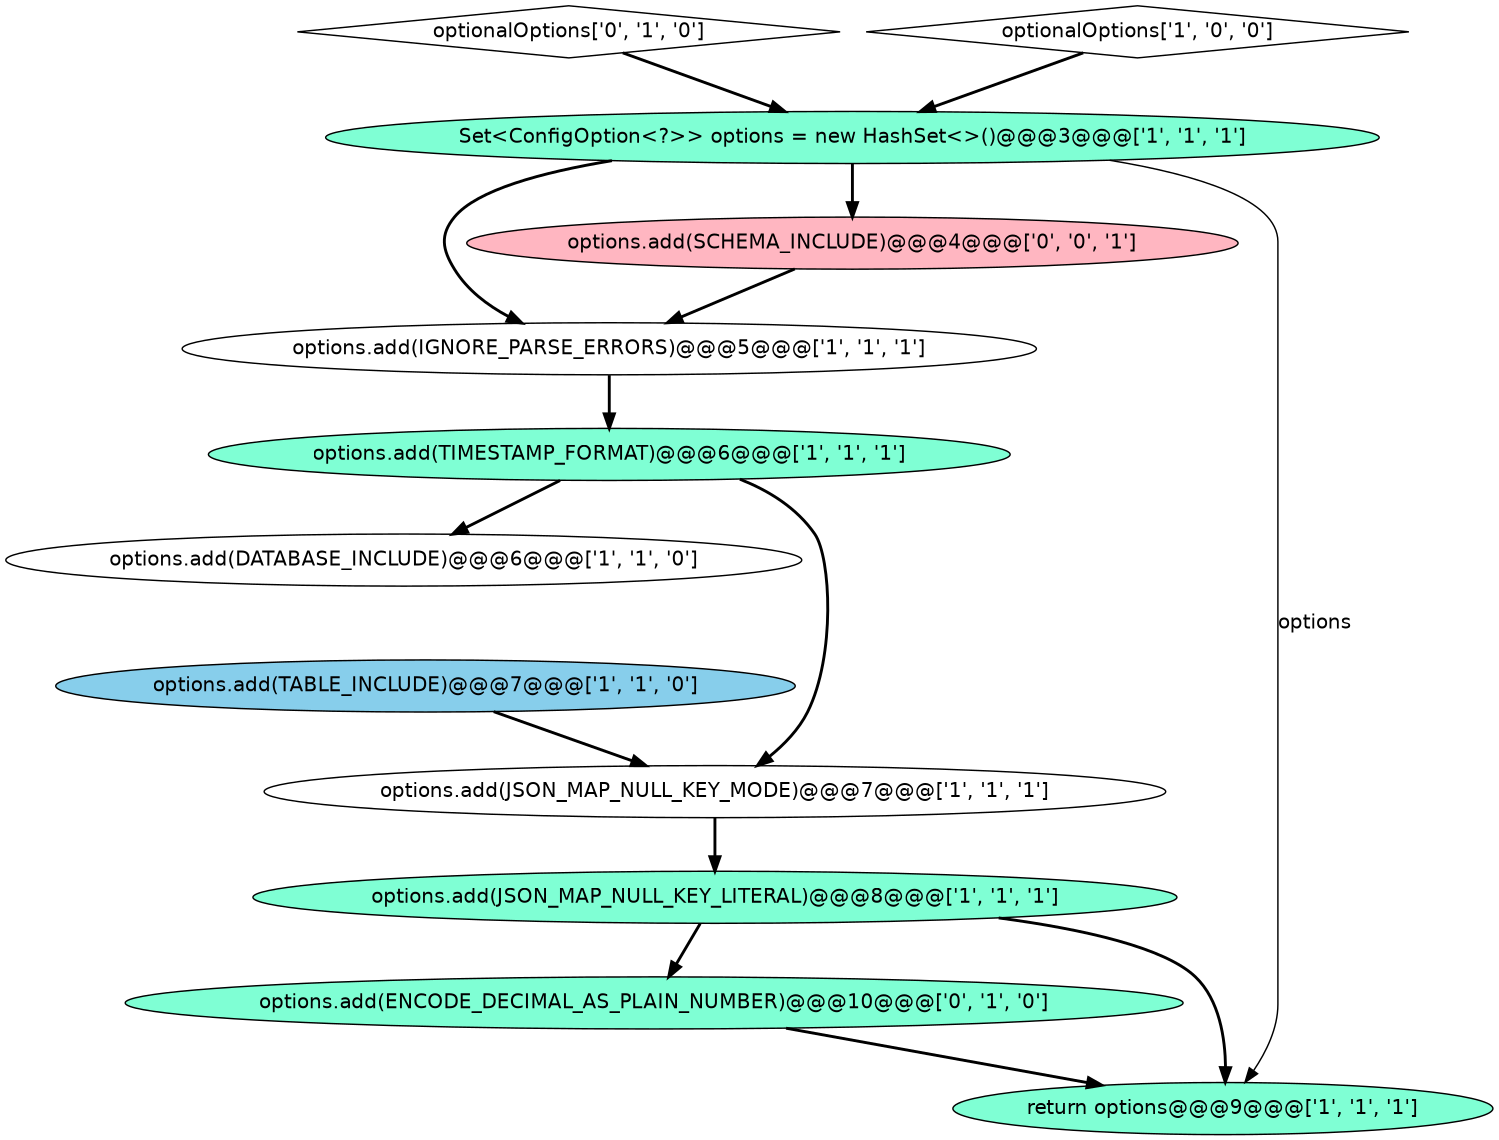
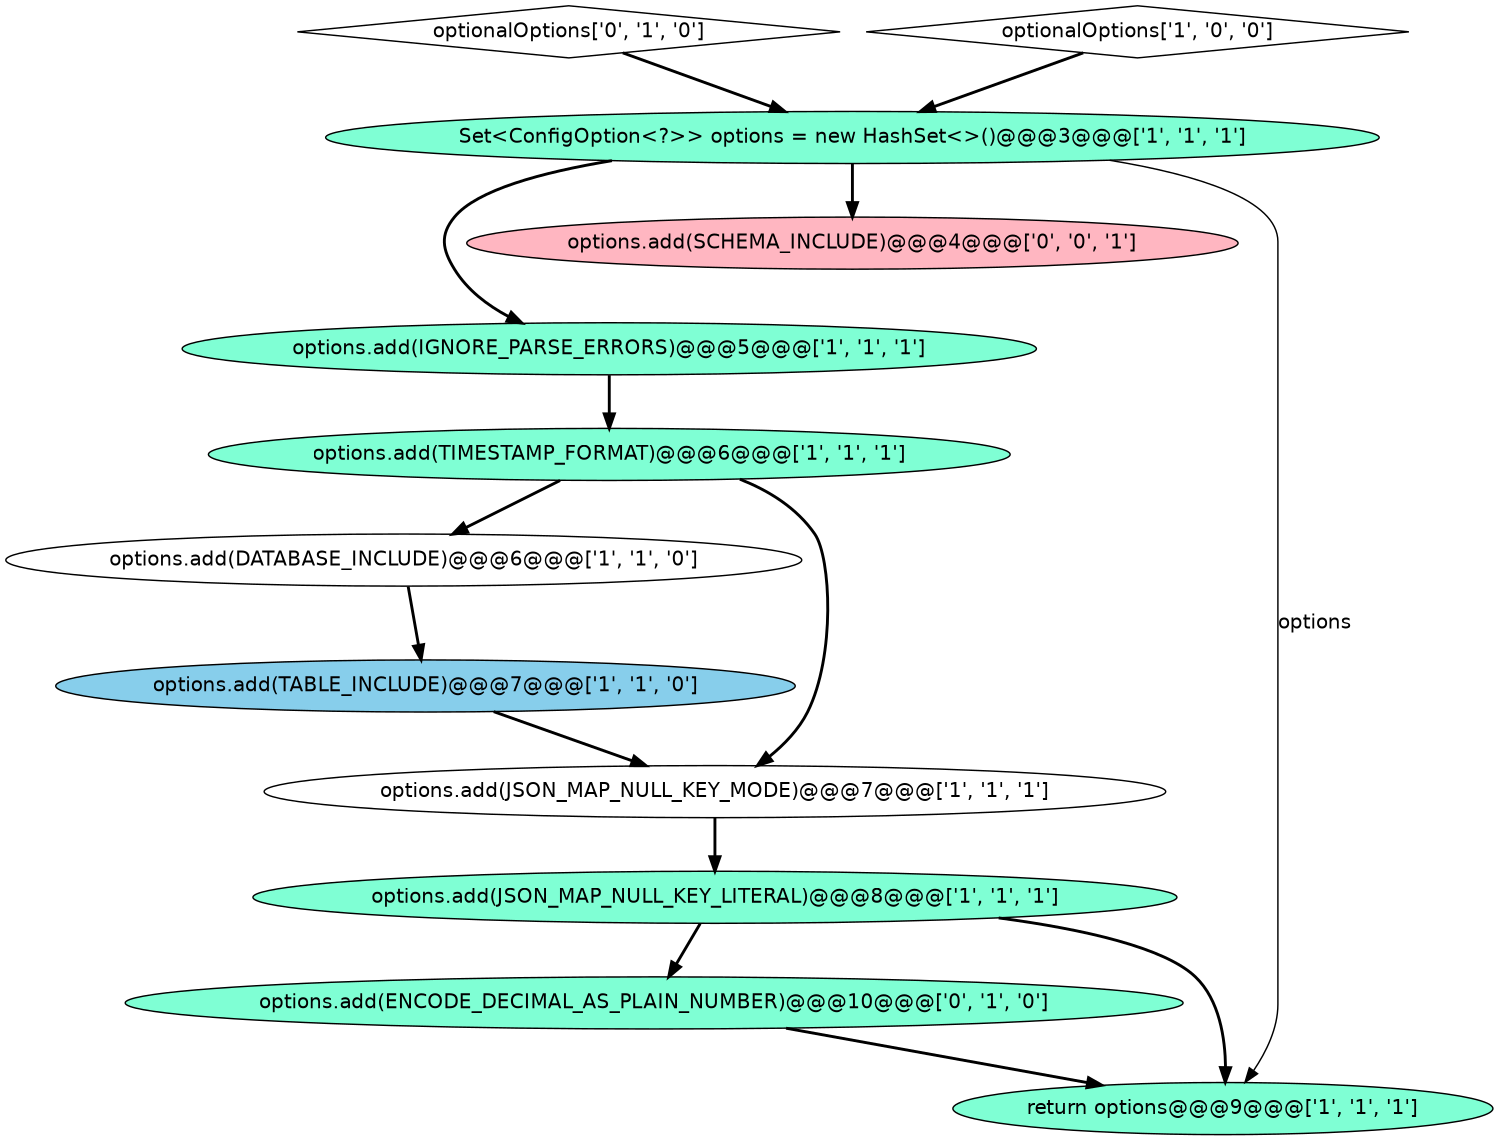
edge "options.add(SCHEMA_INCLUDE)@@@4@@@['0', '0', '1']" -> "options.add(IGNORE_PARSE_ERRORS)@@@5@@@['1', '1', '1']": removed
node "options.add(IGNORE_PARSE_ERRORS)@@@5@@@['1', '1', '1']": fillcolor white -> aquamarine
edge "options.add(DATABASE_INCLUDE)@@@6@@@['1', '1', '0']" -> "options.add(TABLE_INCLUDE)@@@7@@@['1', '1', '0']": added
